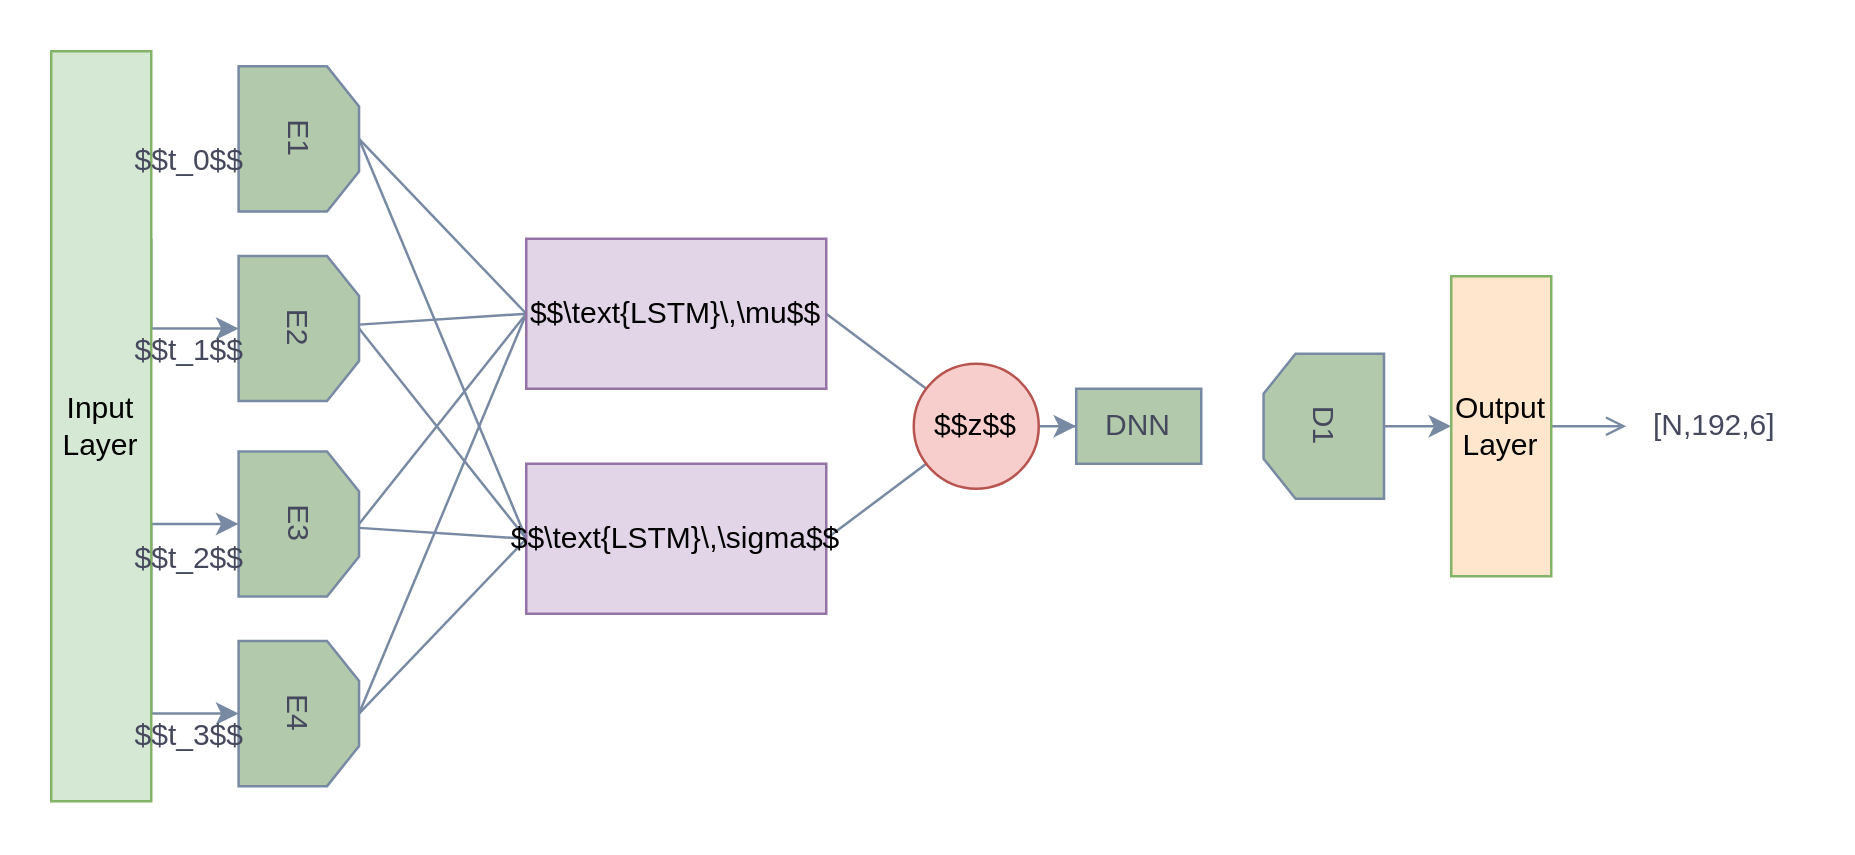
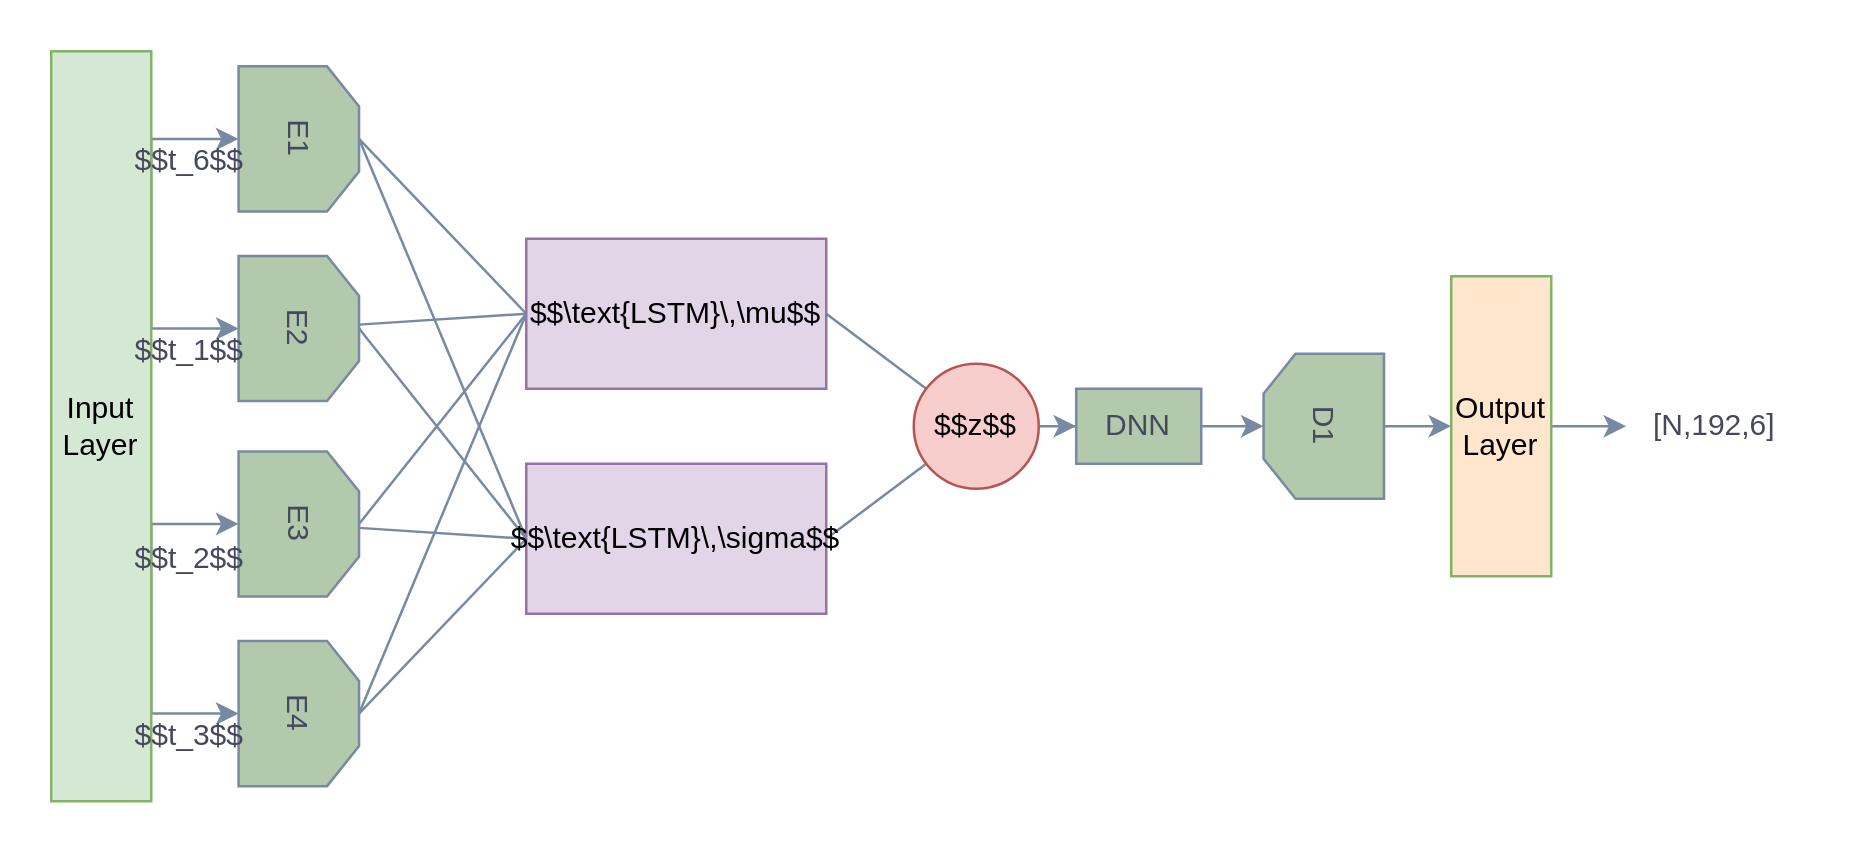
edge "Input Layer" -> "E1": added
node "$$t_0$$": label "$$t_0$$" -> "$$t_6$$"
edge "DNN" -> "D1": added
edge "Output Layer" -> "[N,192,6]": arrowhead open -> classic
